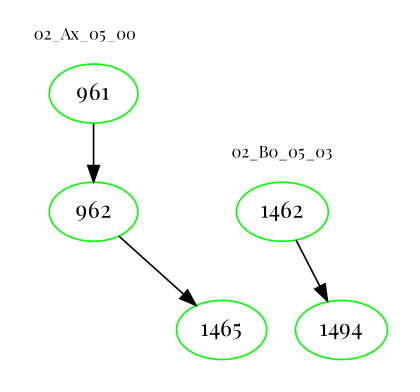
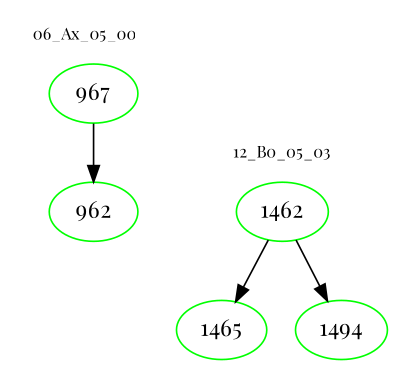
cluster "02_Ax_05_00": label "02_Ax_05_00" -> "06_Ax_05_00"
node "961": label "961" -> "967"
cluster "02_B0_05_03": label "02_B0_05_03" -> "12_B0_05_03"
edge "962" -> "1465": now "1462" -> "1465"
